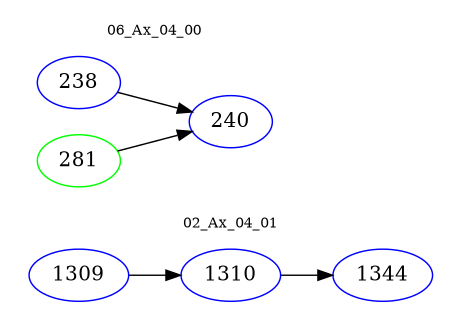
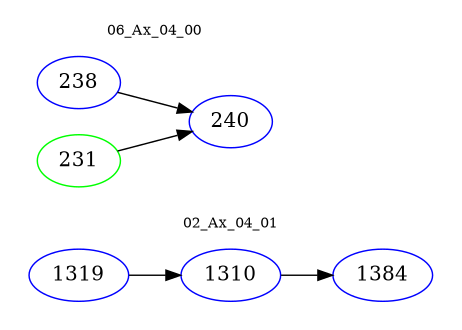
node "281": label "281" -> "231"
node "1309": label "1309" -> "1319"
node "1344": label "1344" -> "1384"
